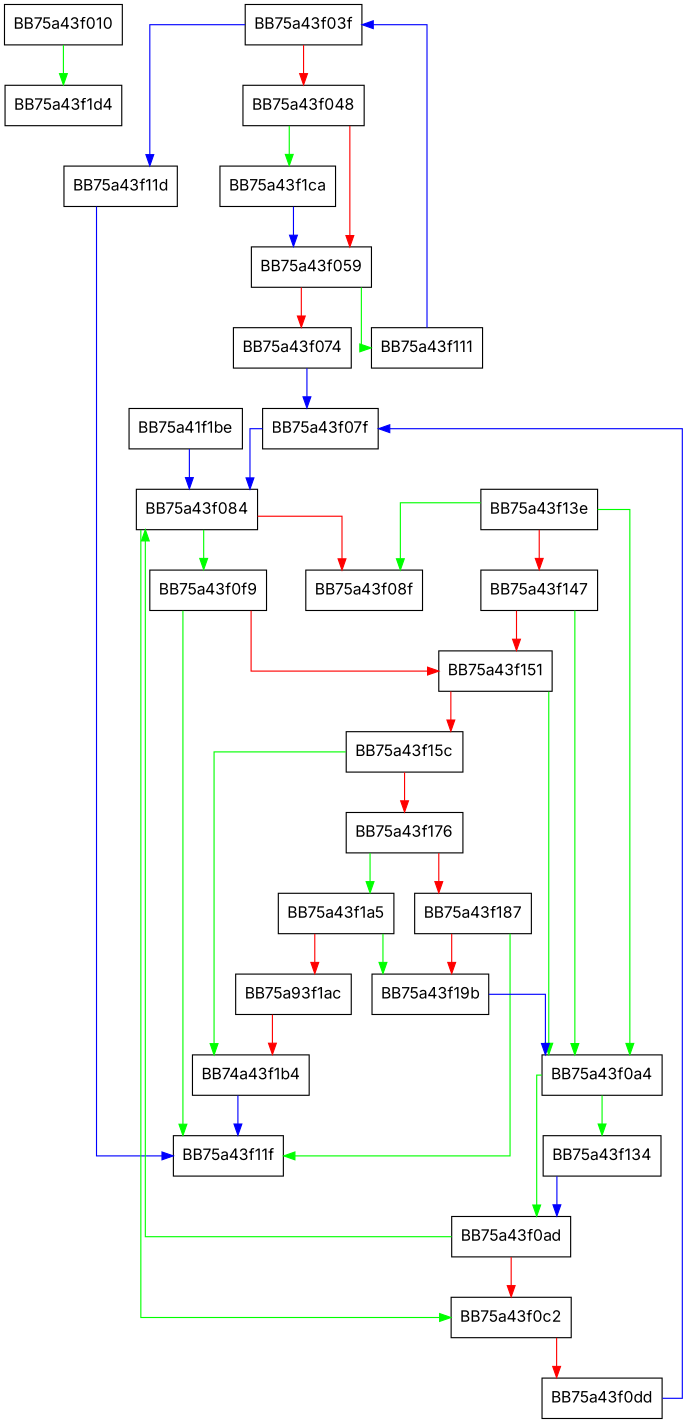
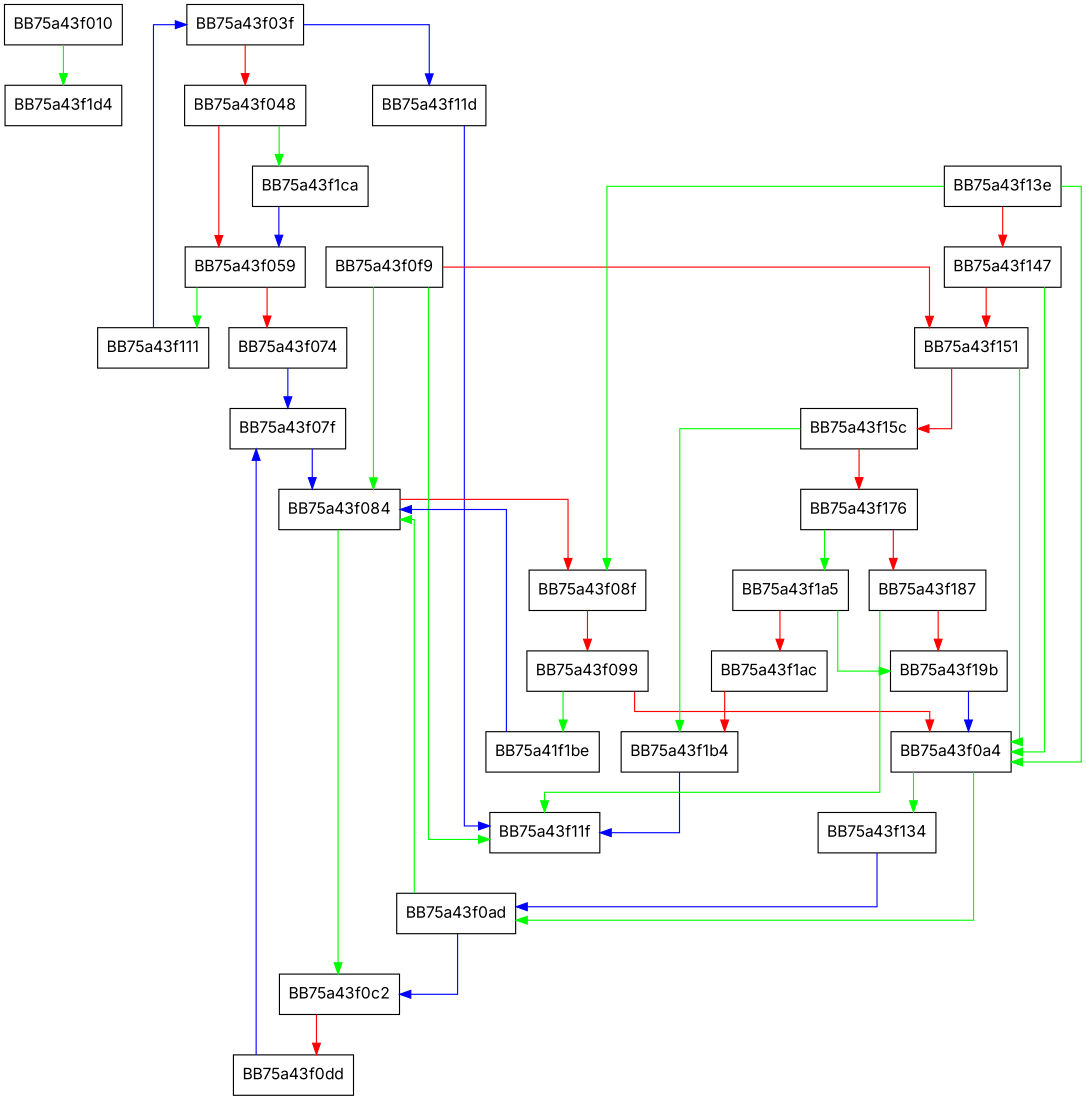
edge "BB75a43f084" -> "BB75a43f0f9": reversed
node "BB75a43f099": added
node "BB75a93f1ac": label "BB75a93f1ac" -> "BB75a43f1ac"
node "BB74a43f1b4": label "BB74a43f1b4" -> "BB75a43f1b4"
edge "BB75a43f0ad" -> "BB75a43f0c2": color red -> blue
